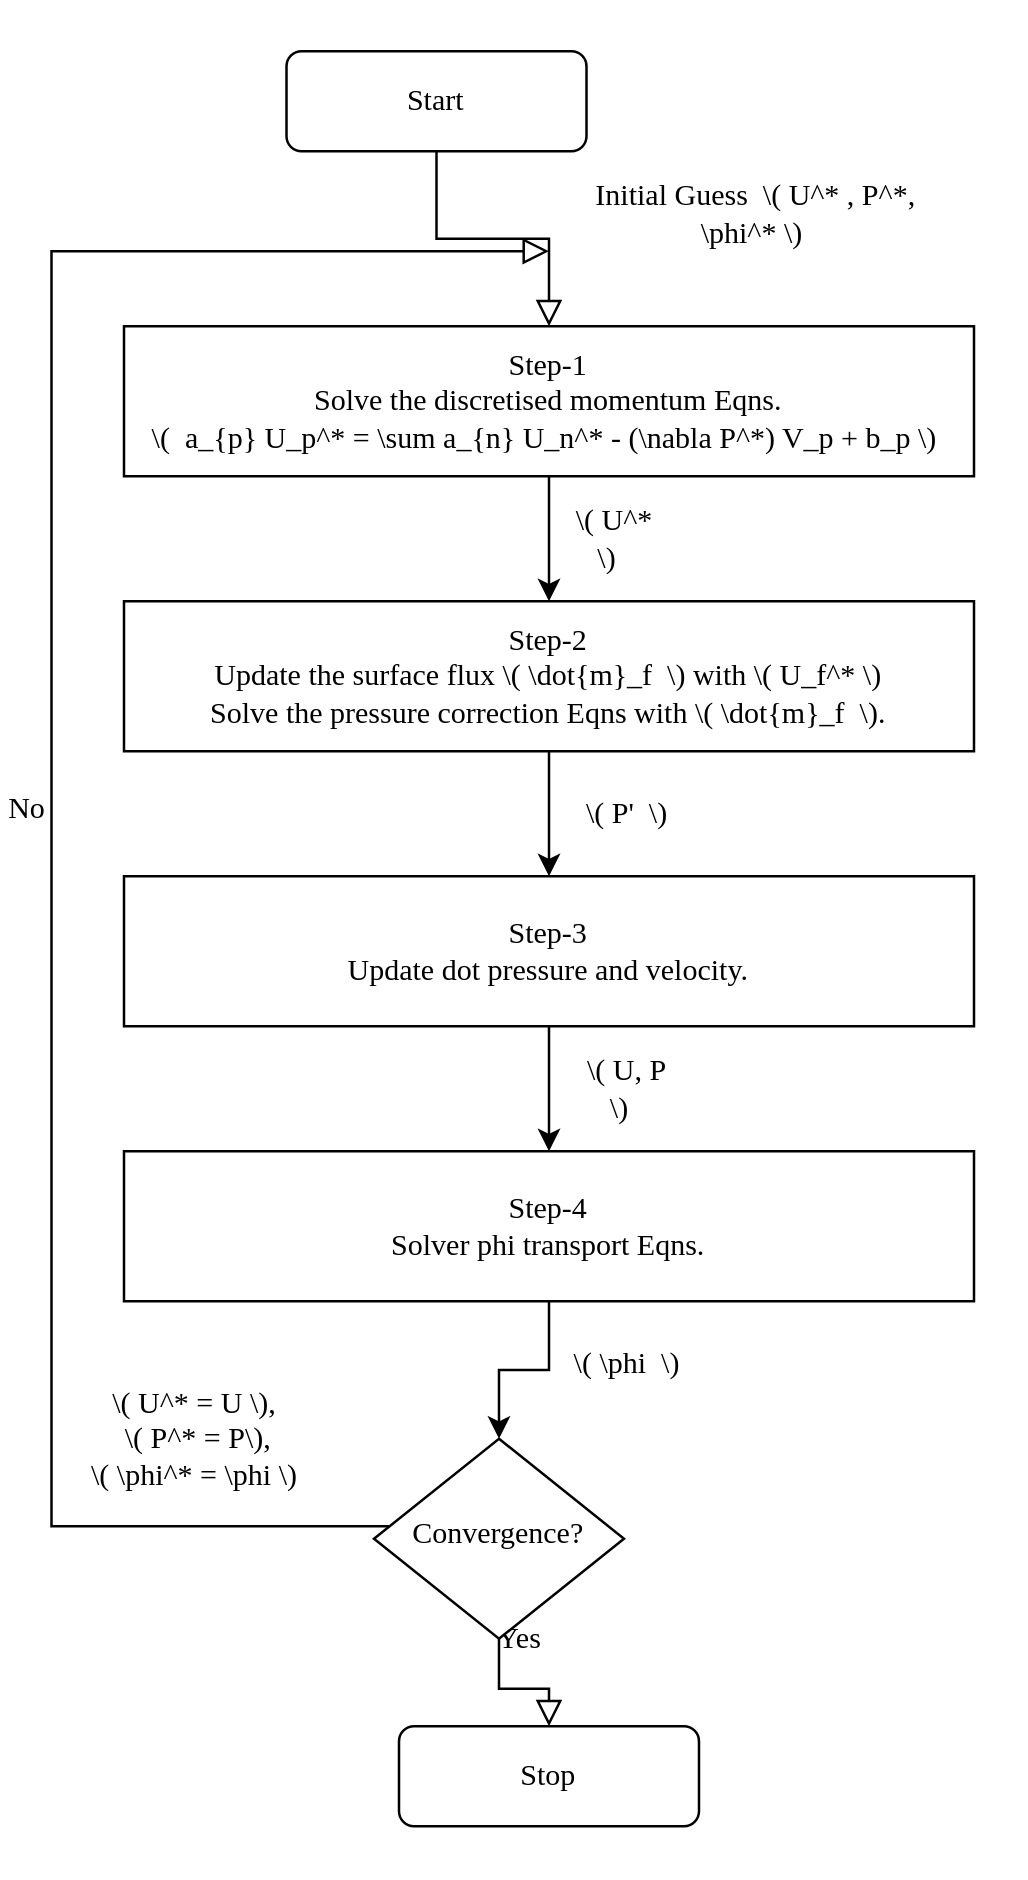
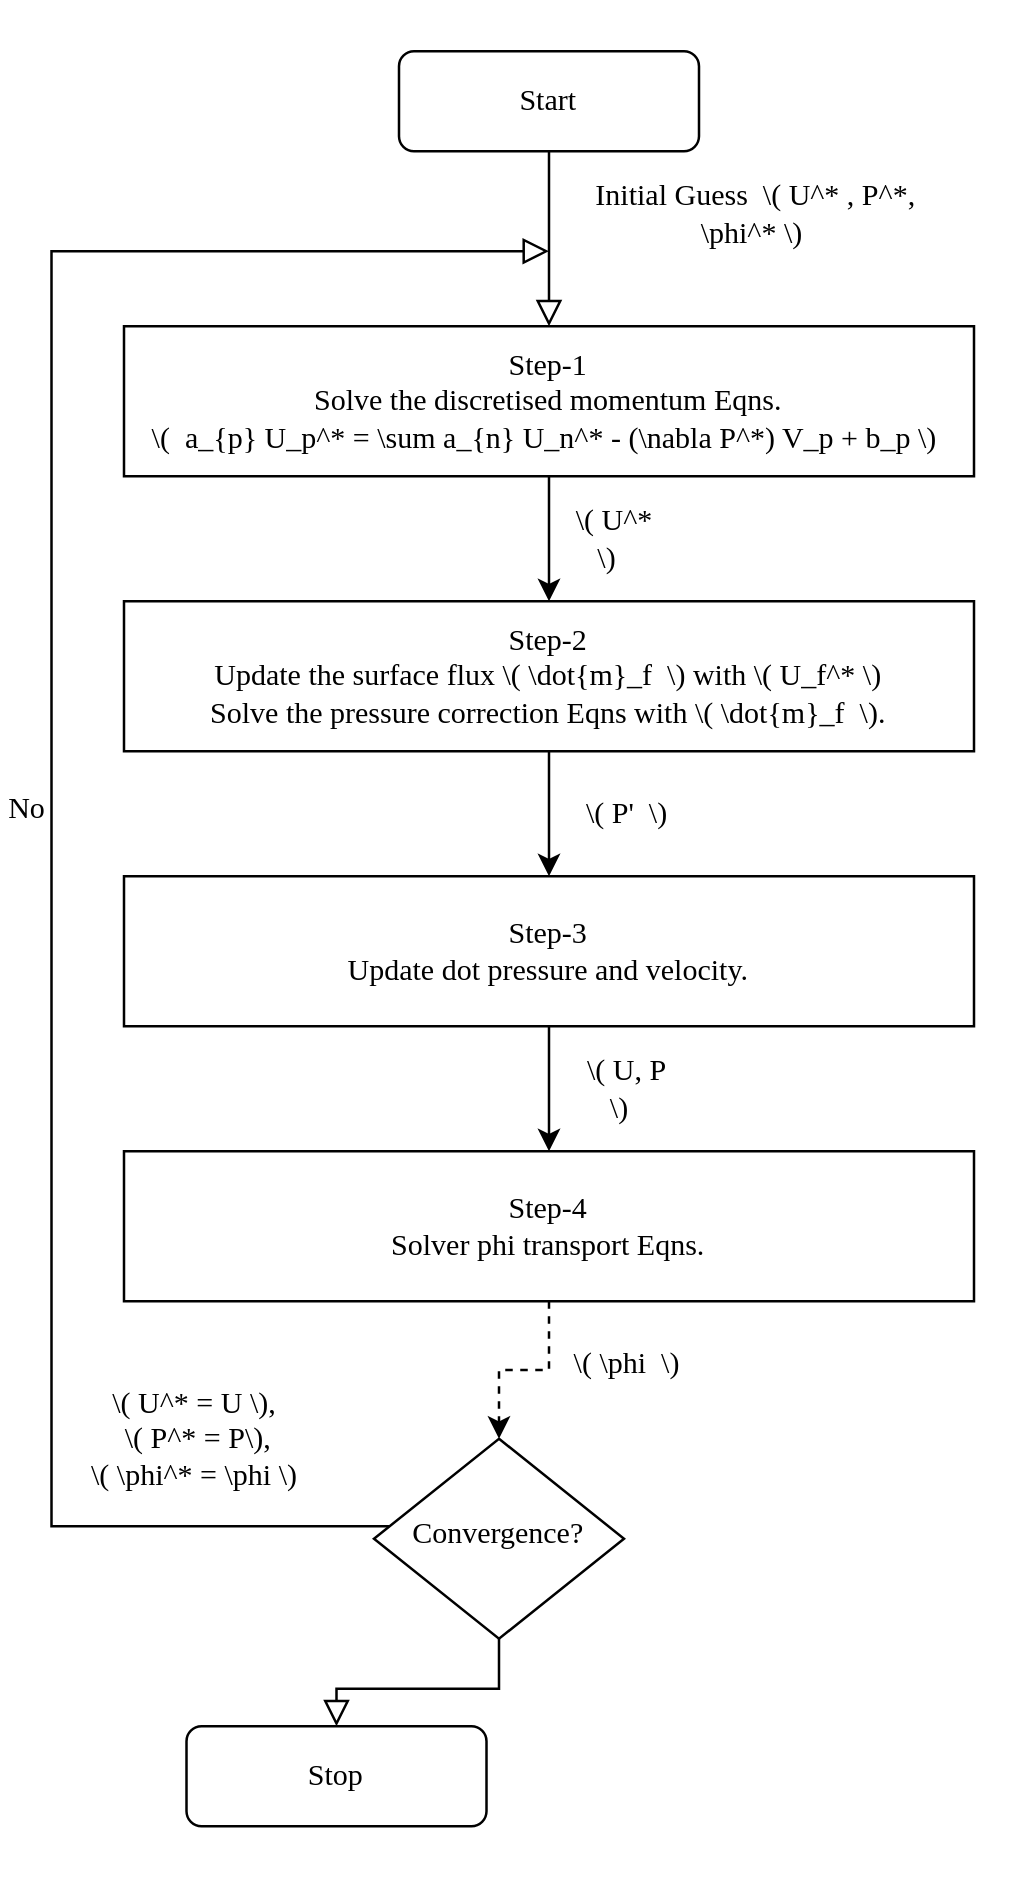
node "Start": moved (436, 101) -> (549, 101)
edge "Step-4Solver phi transport Eqns." -> "Convergence?": style solid -> dashed
node "Stop": moved (549, 1776) -> (336, 1776)
